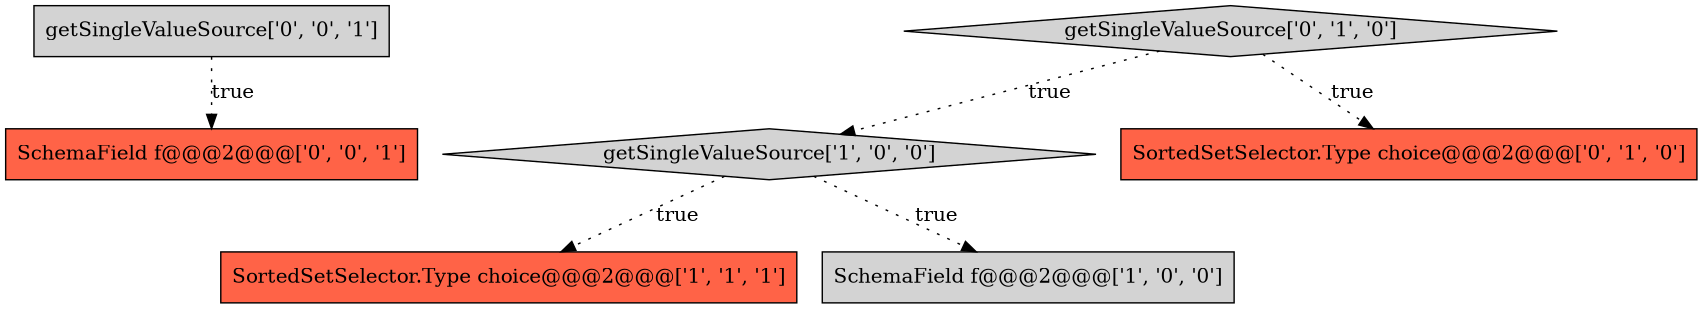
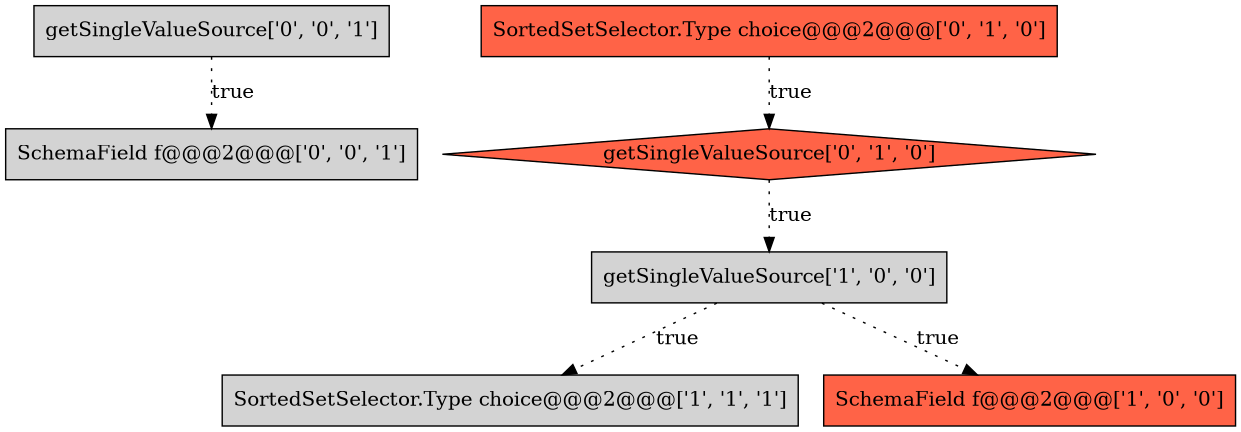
node "getSingleValueSource['0', '1', '0']": fillcolor lightgray -> tomato
edge "getSingleValueSource['0', '1', '0']" -> "SortedSetSelector.Type choice@@@2@@@['0', '1', '0']": reversed
node "SchemaField f@@@2@@@['0', '0', '1']": fillcolor tomato -> lightgray
node "getSingleValueSource['1', '0', '0']": shape diamond -> box
node "SortedSetSelector.Type choice@@@2@@@['1', '1', '1']": fillcolor tomato -> lightgray
node "SchemaField f@@@2@@@['1', '0', '0']": fillcolor lightgray -> tomato
